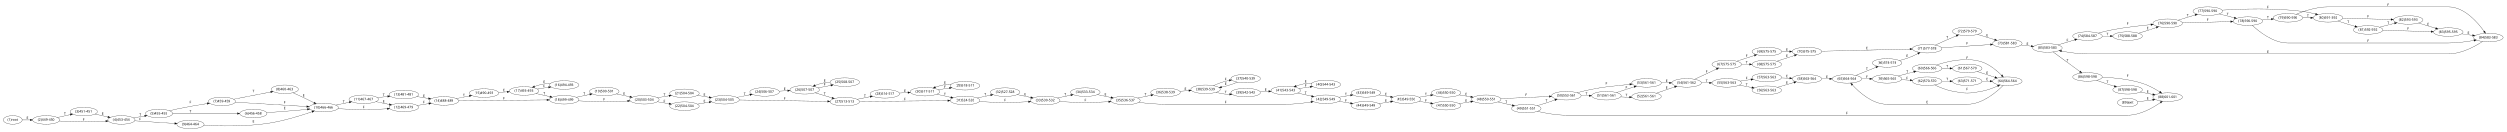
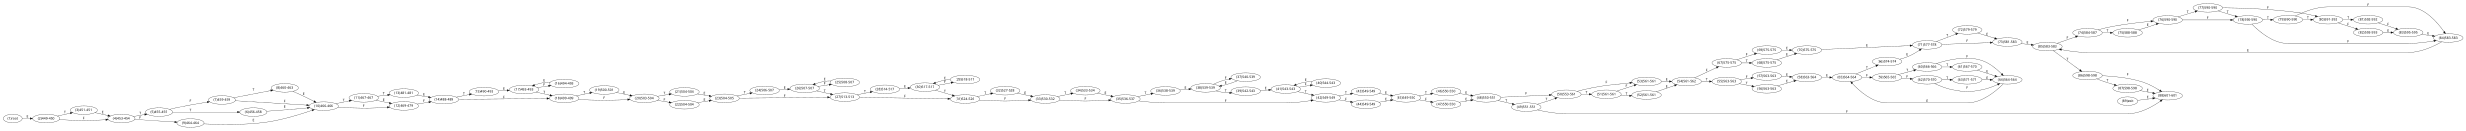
edge "(81)592-592" -> "(82)593-593": removed, label "T"
